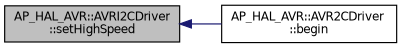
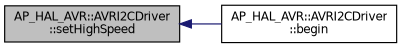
node "AP_HAL_AVR::AVR2CDriver ::begin": label "AP_HAL_AVR::AVR2CDriver ::begin" -> "AP_HAL_AVR::AVRI2CDriver ::begin"
